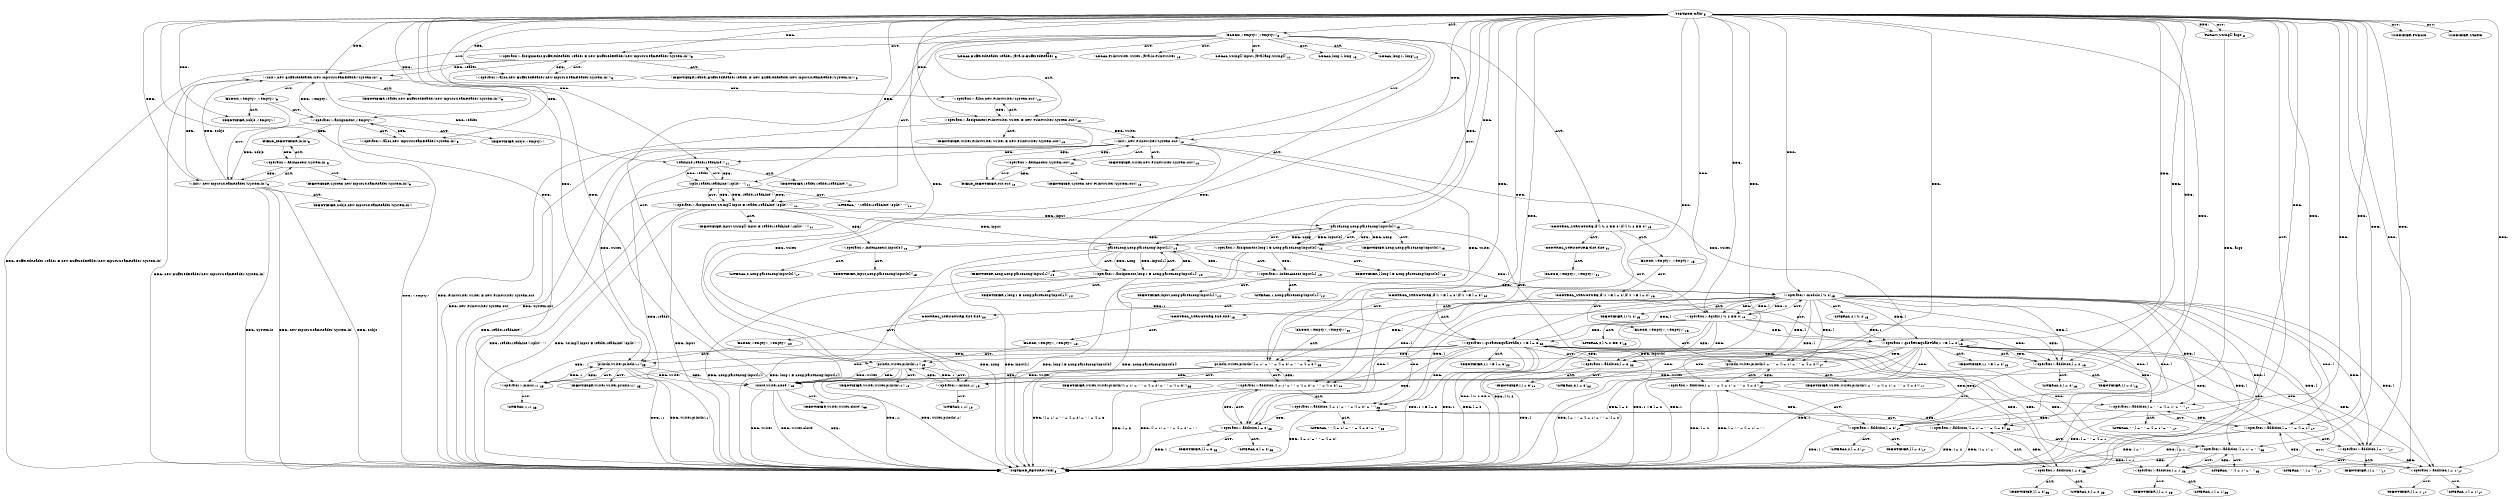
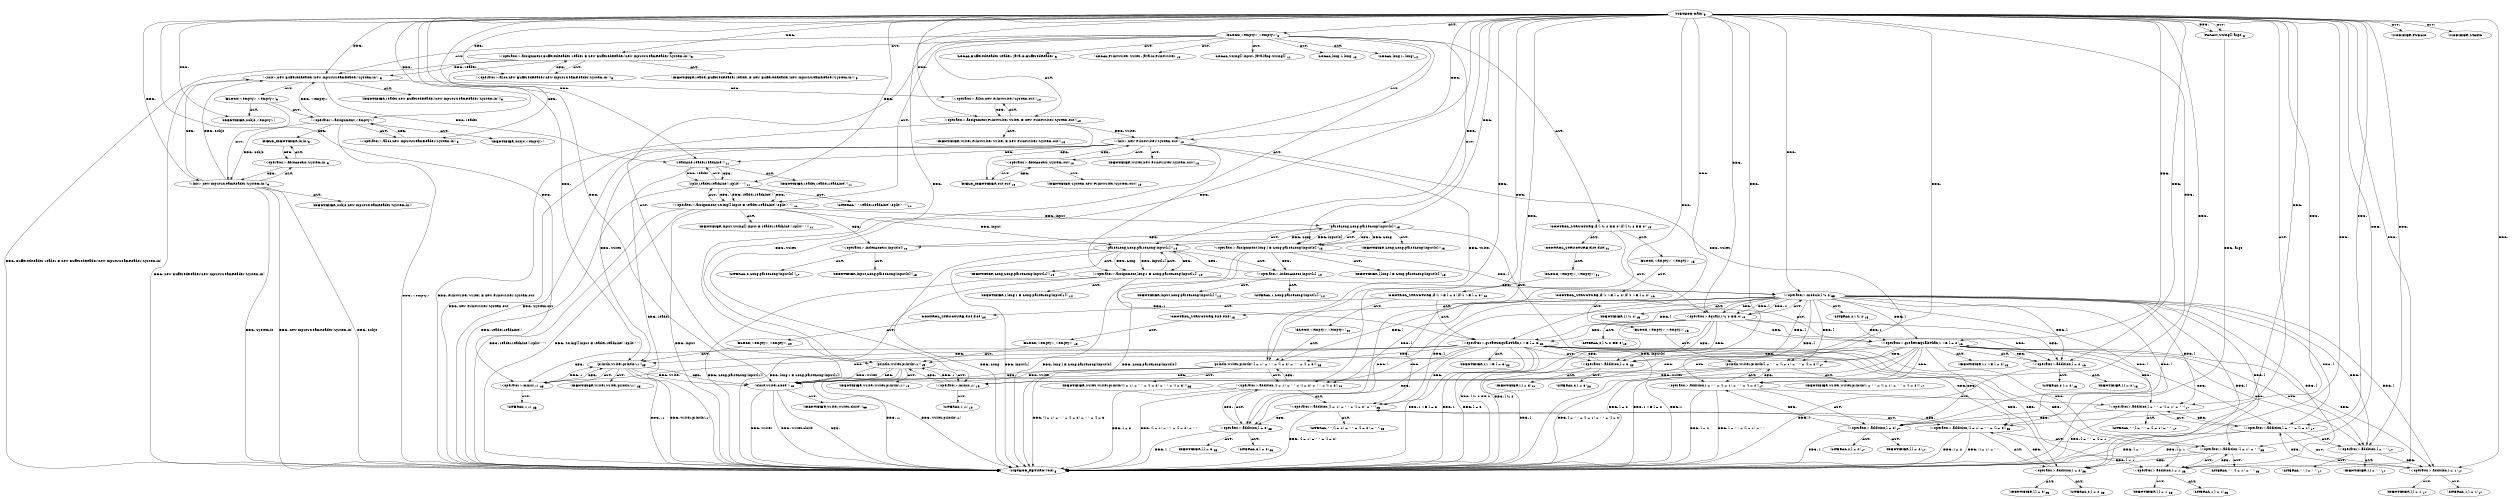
node "(IDENTIFIER,System,new InputStreamReader(System.in))": removed
node "(<operator>.modulo,l % 2)": text "15" -> "35"
edge "(readLine,reader.readLine())" -> "(METHOD_RETURN,void)": label "DDG: reader" -> "CDG: reader"
